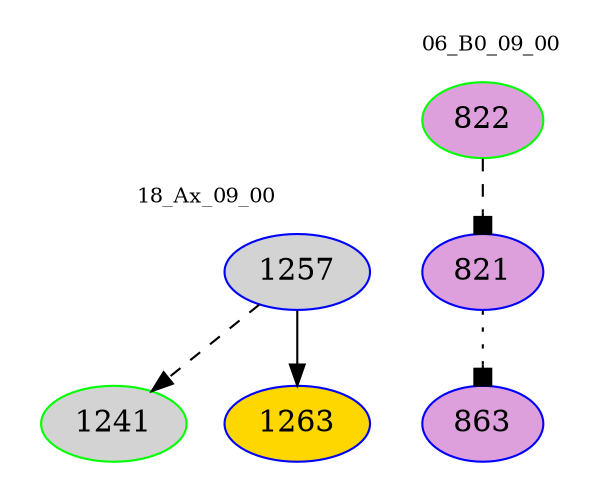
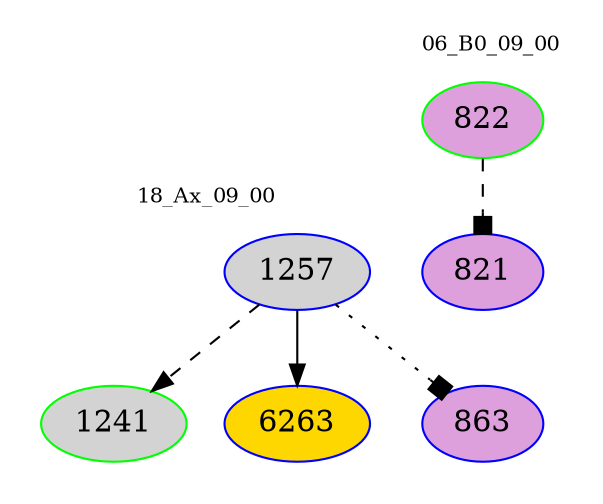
edge "821" -> "863": now "1257" -> "863"
node "1263": label "1263" -> "6263"
